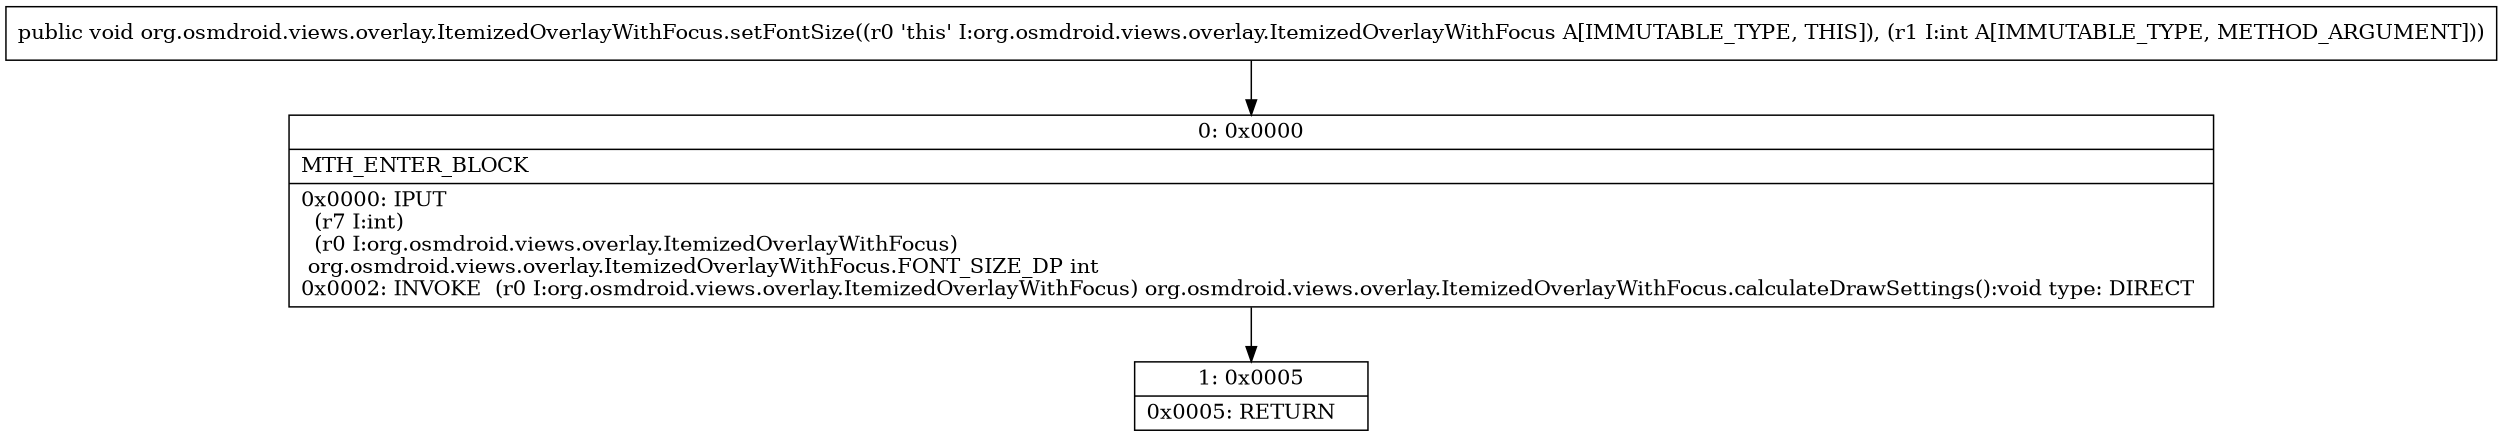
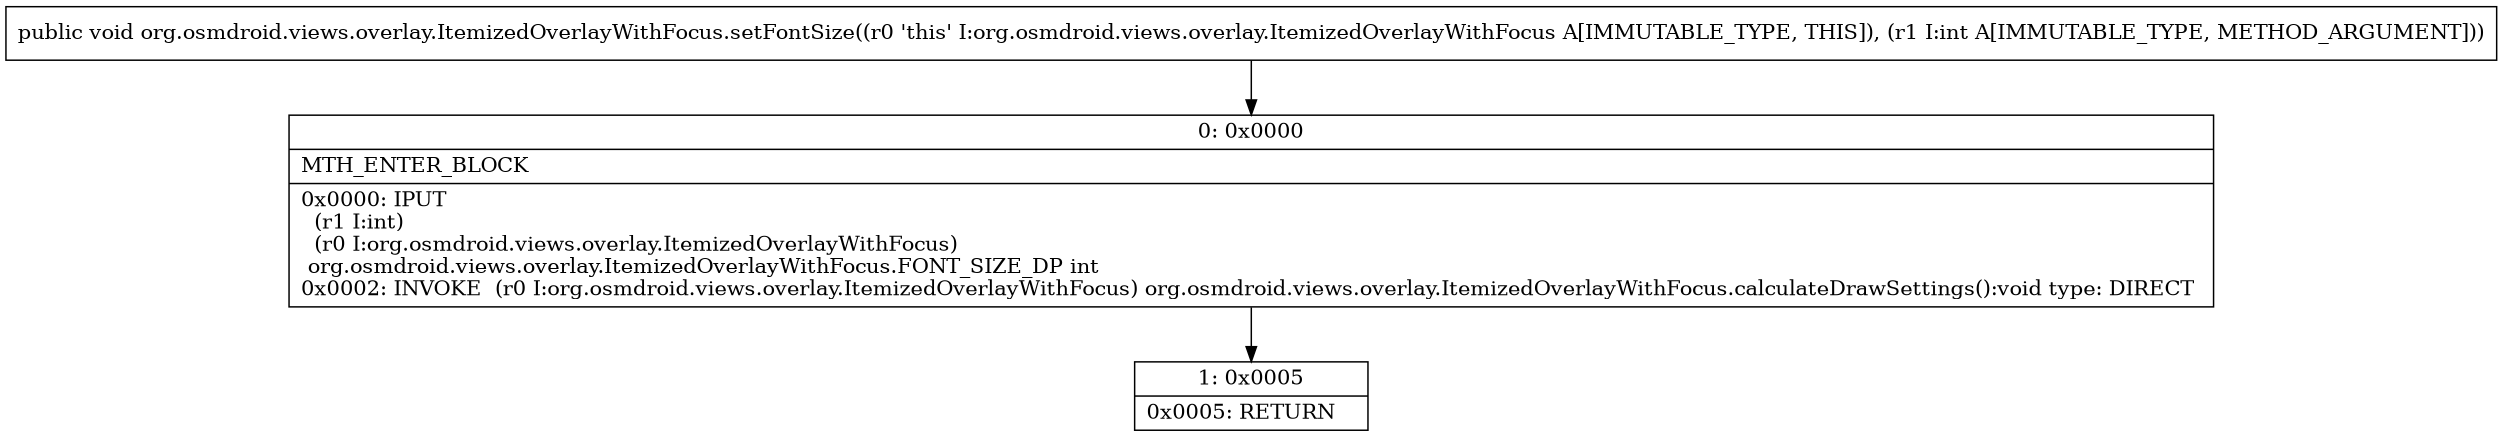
node "0: 0x0000": text "(r7 I:int)" -> "(r1 I:int)"
